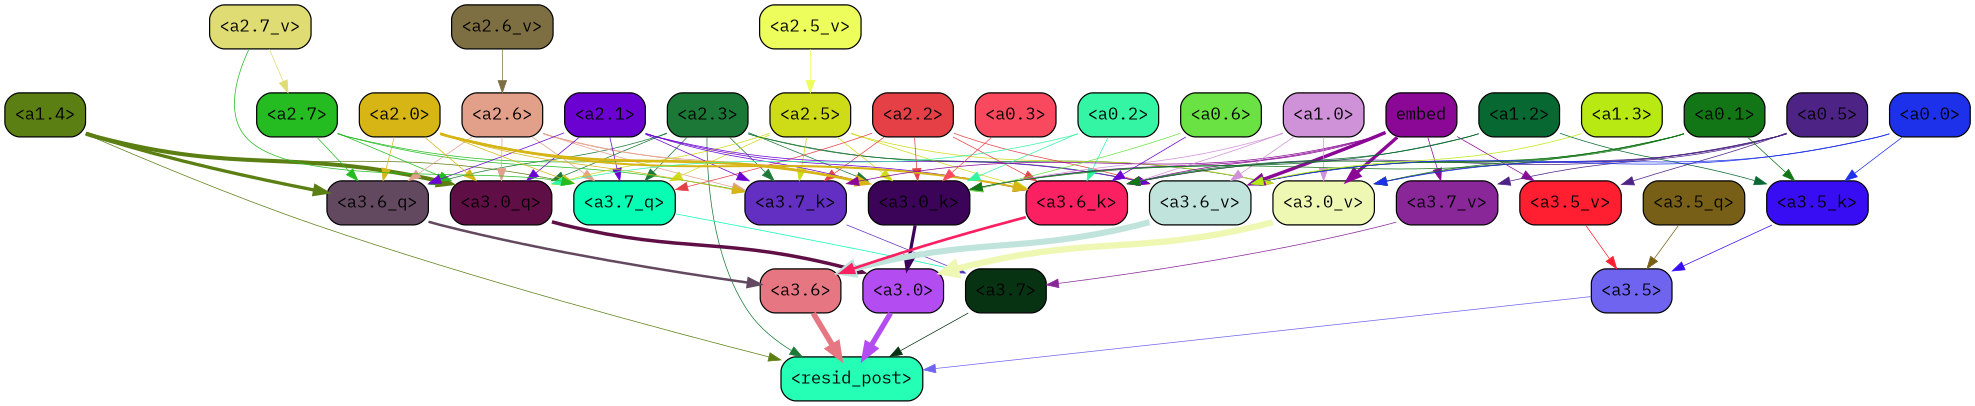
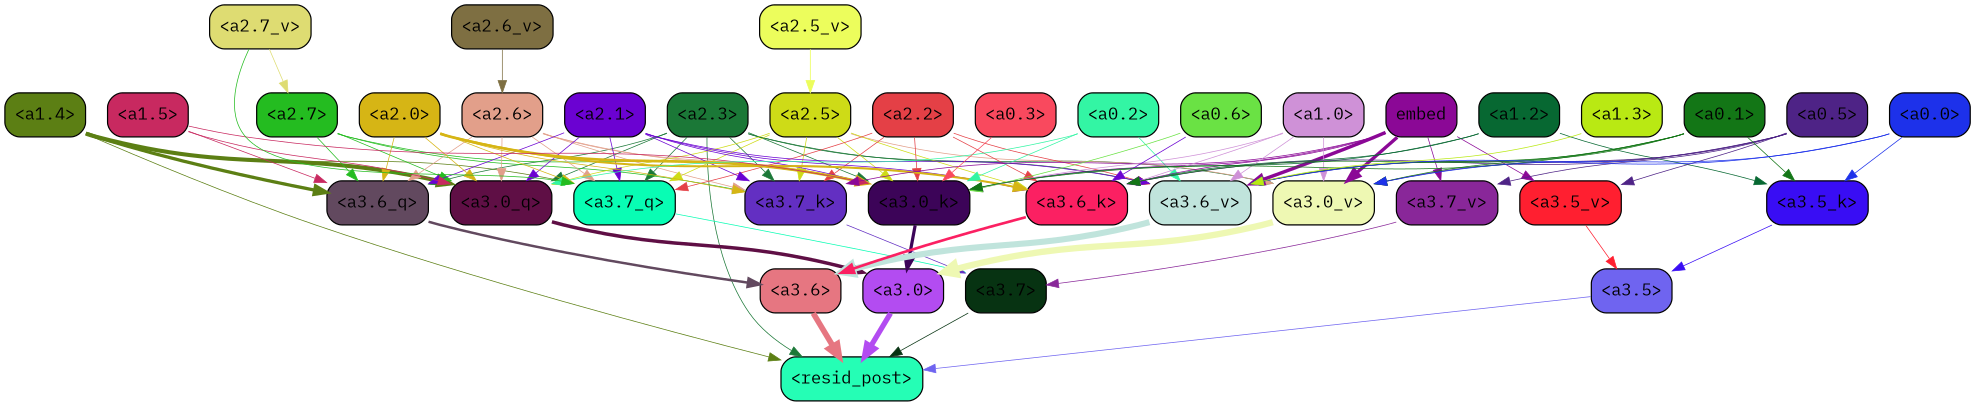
node "<a1.5>": added
edge "<a0.2>" -> "<a3.6_k>": now "<a0.2>" -> "<a3.6_v>"
edge "<a2.5>" -> "<a3.0_v>": color #cedb17 -> #e29f8a
node "<a3.5_q>": removed
